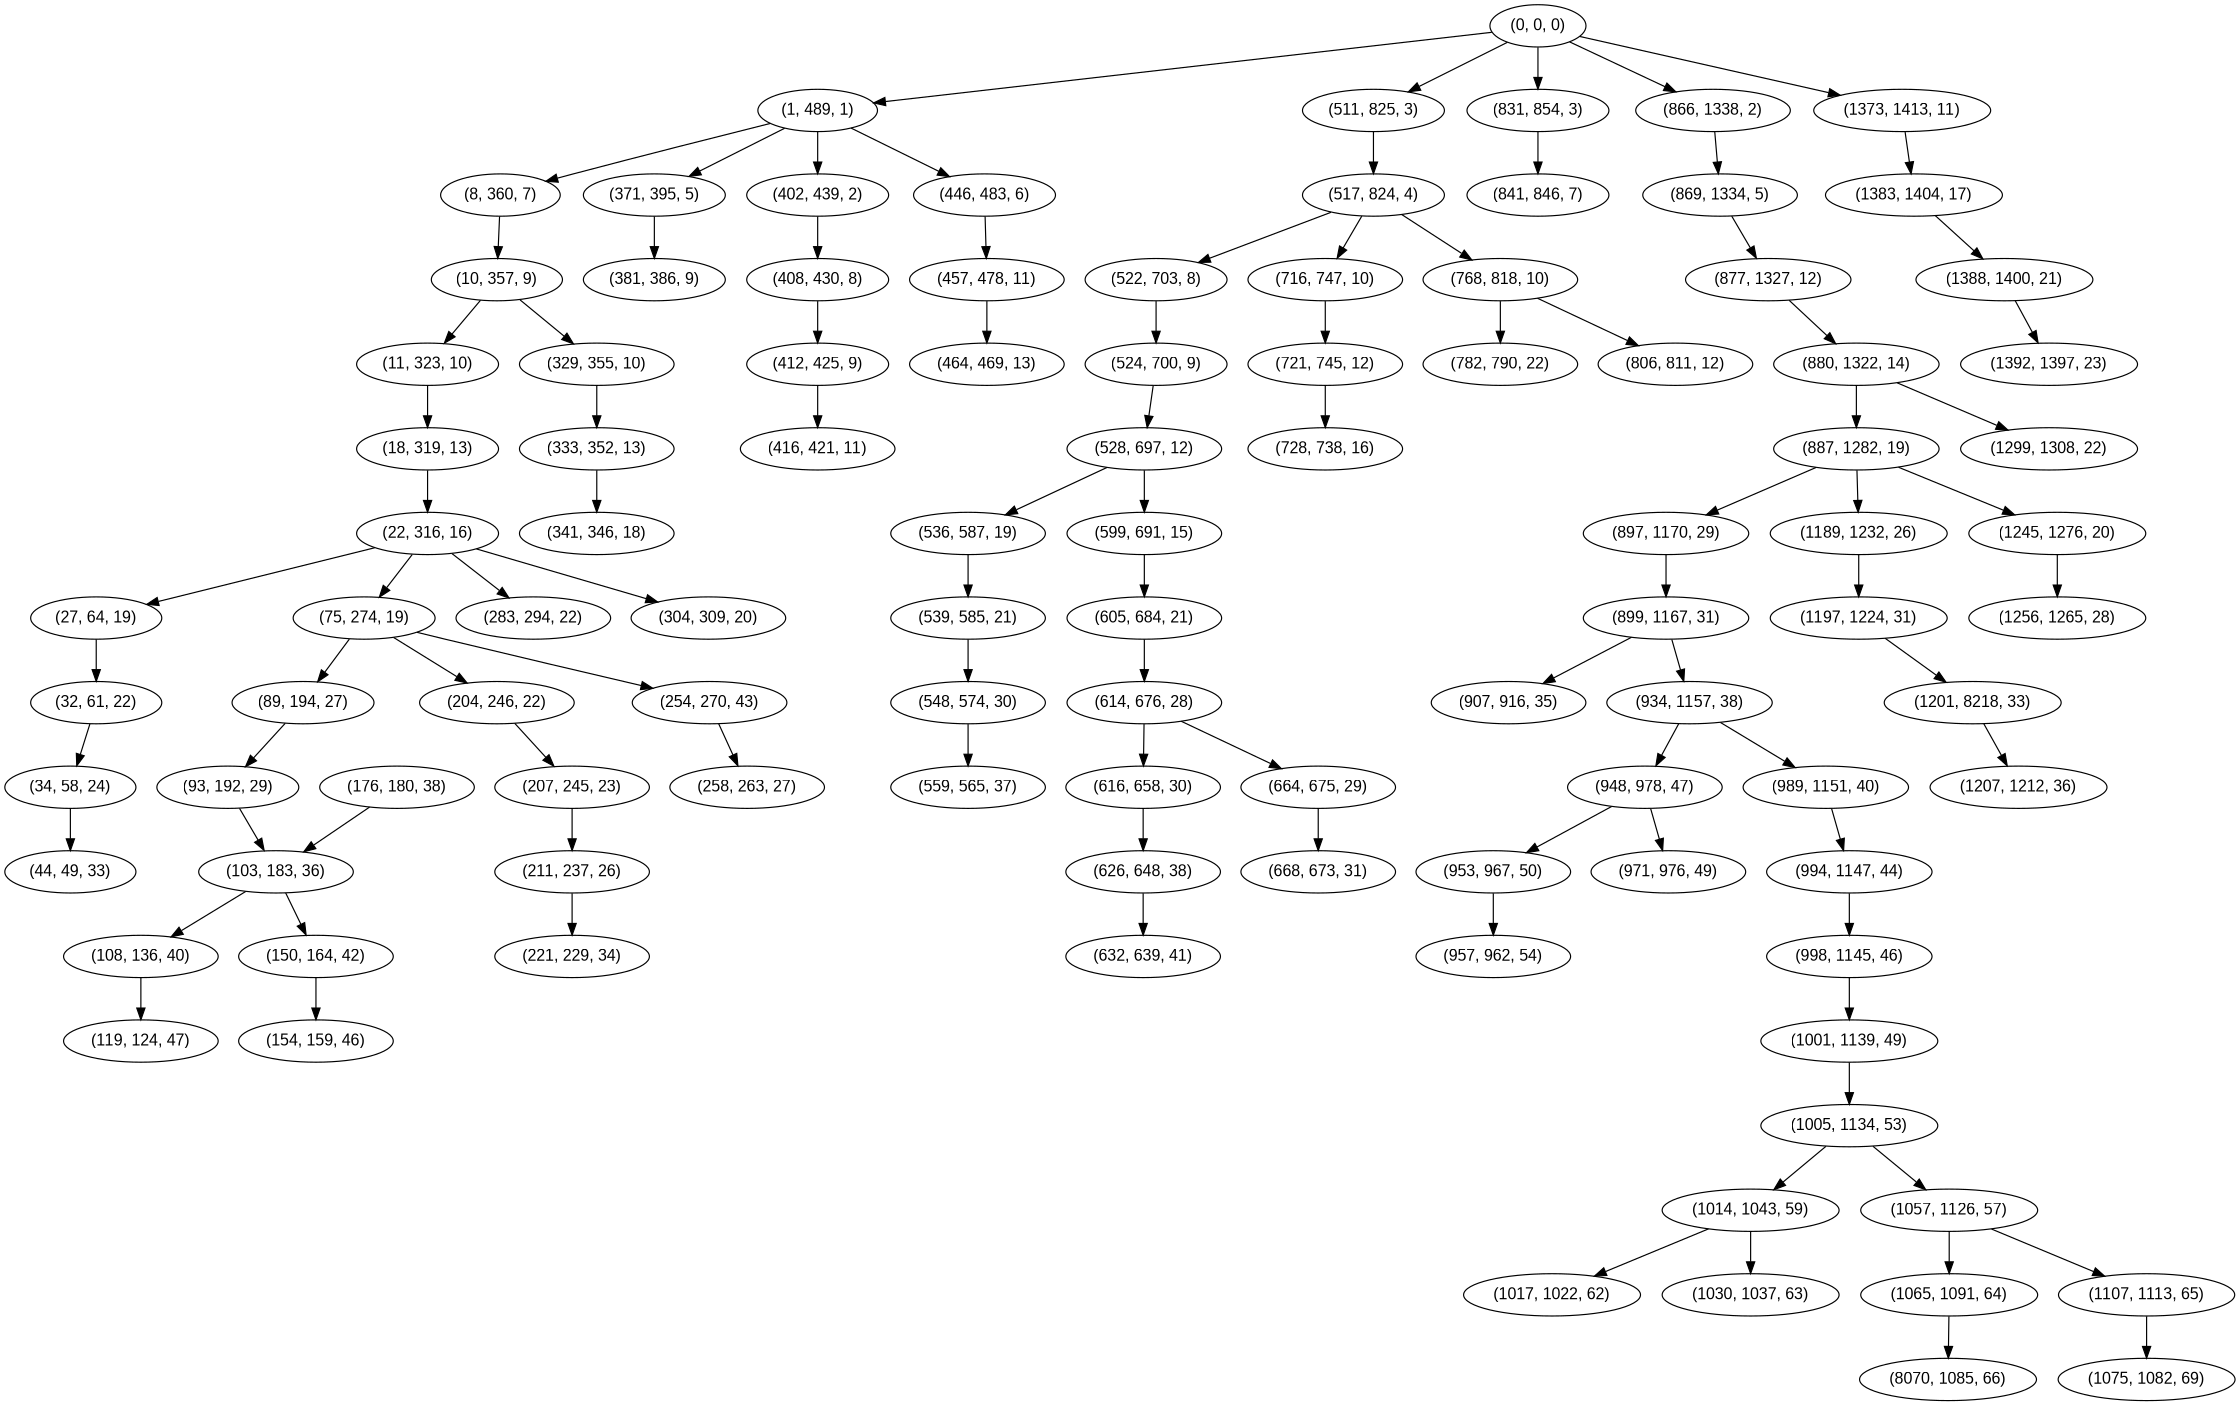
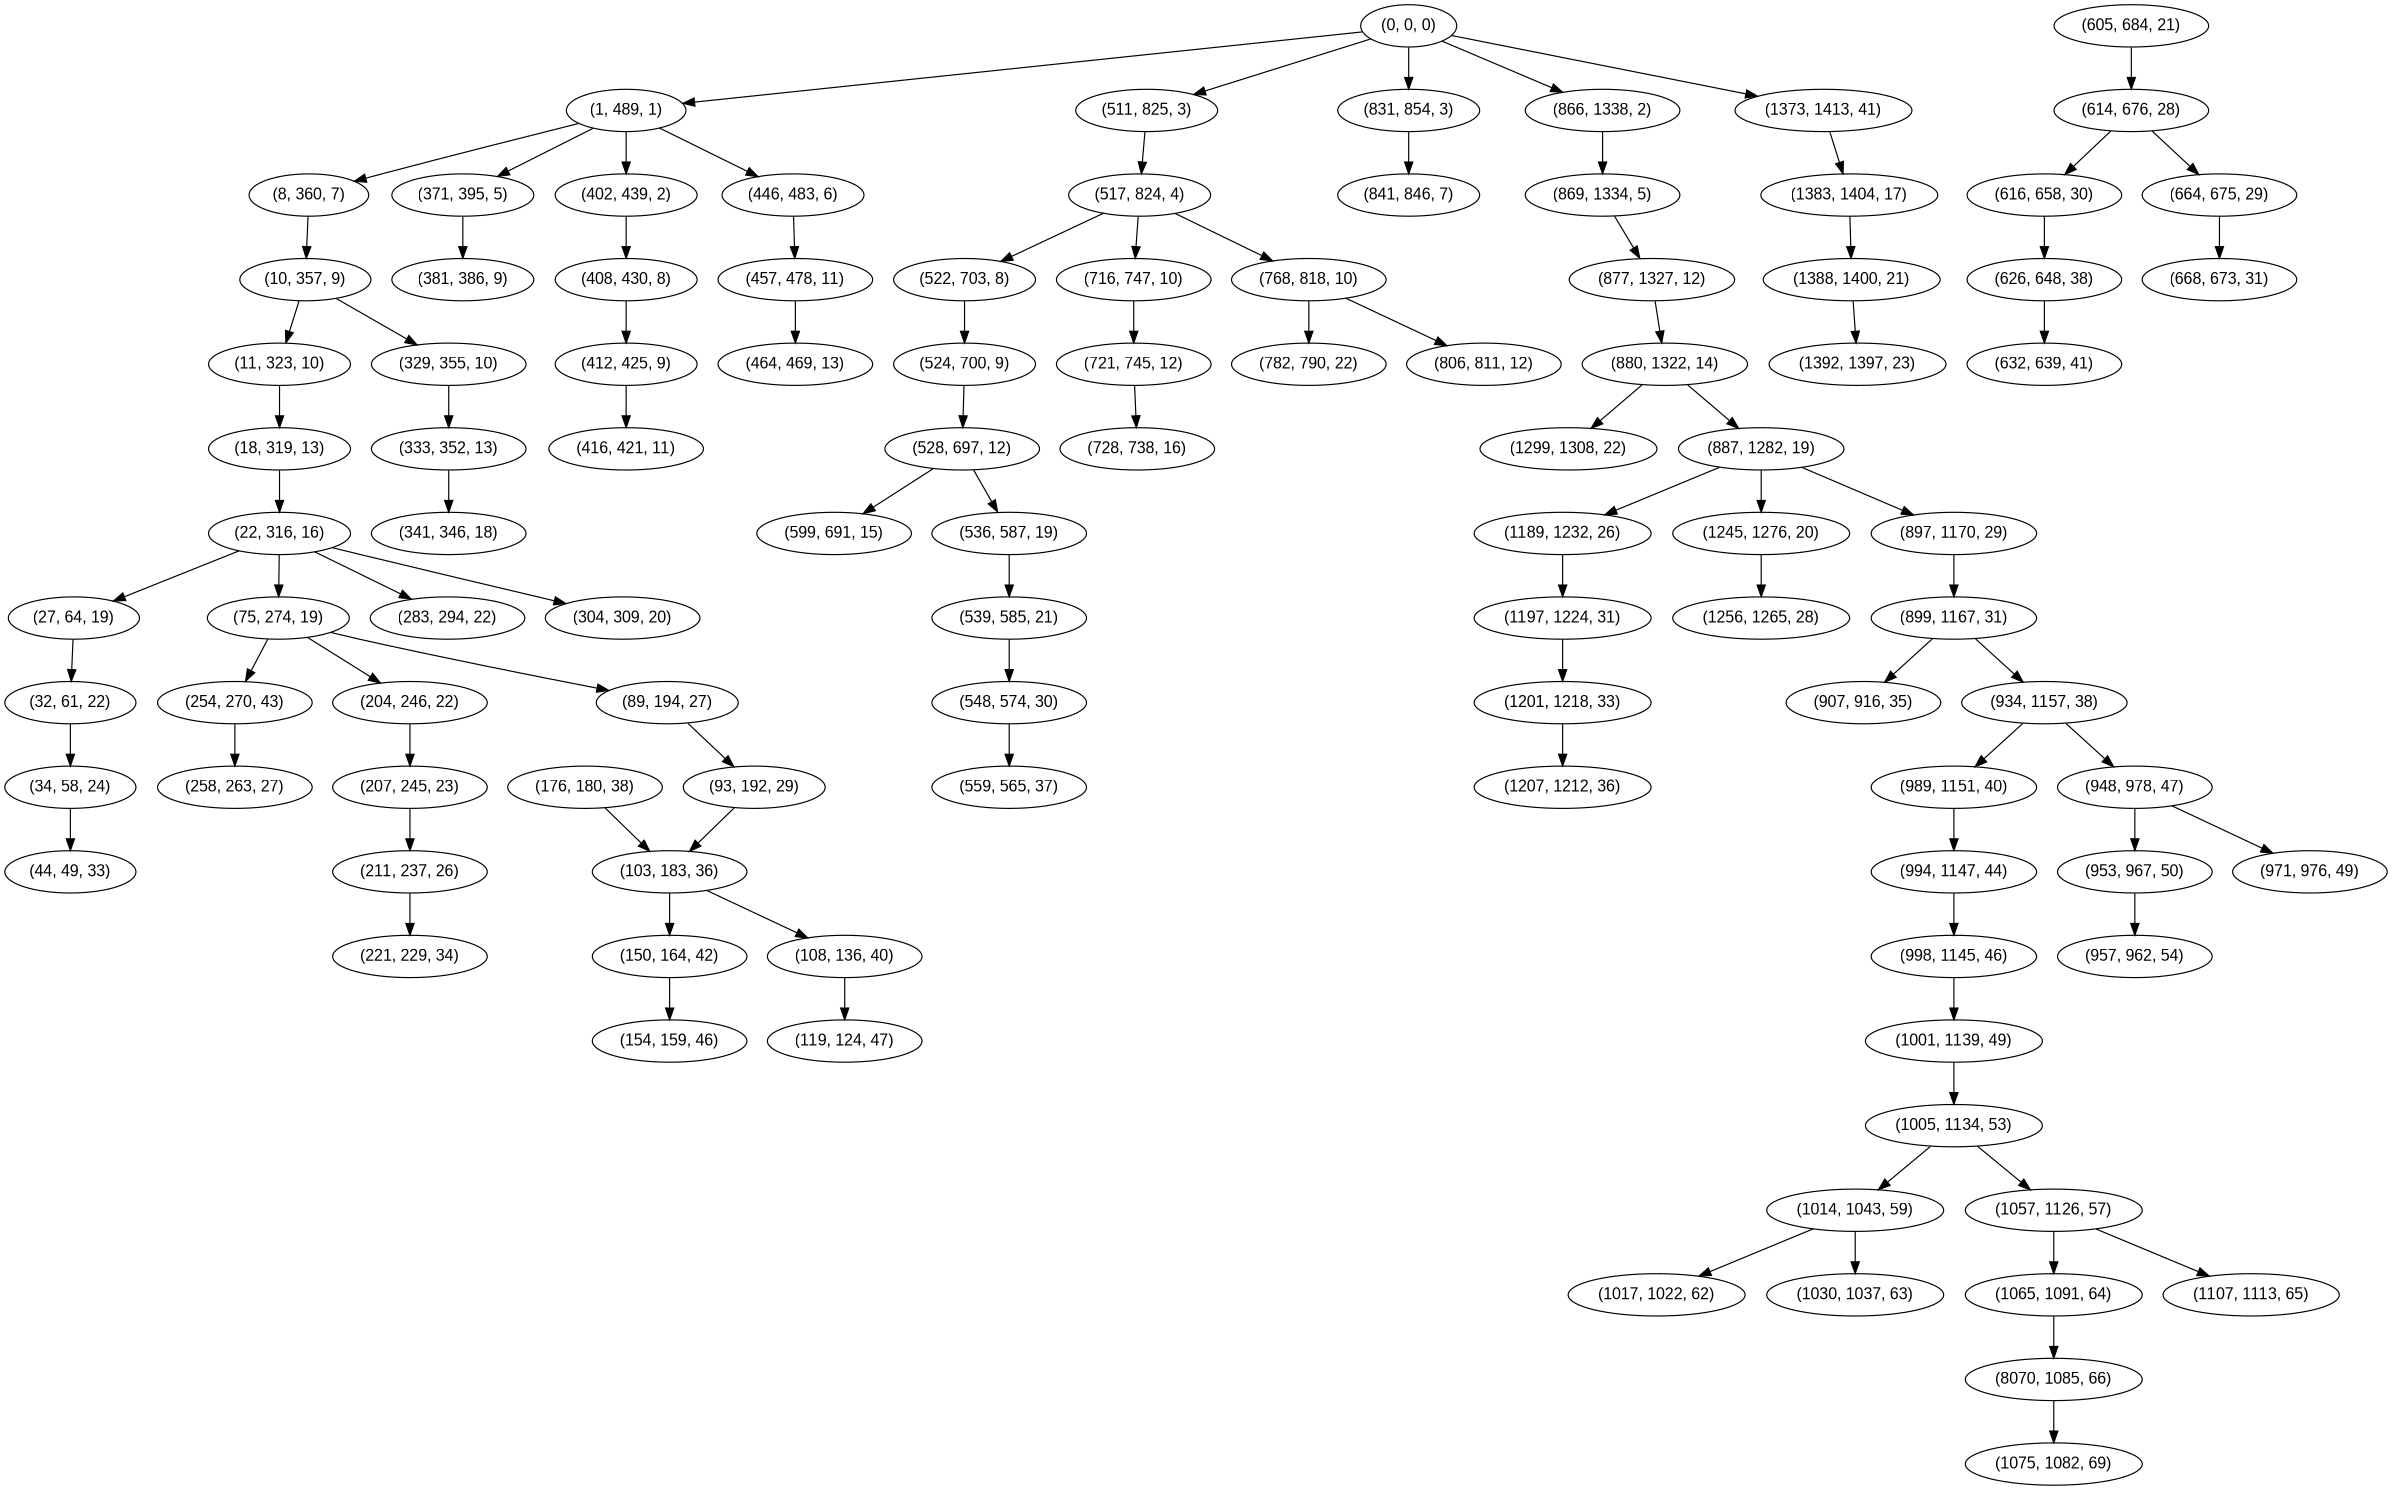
node "(1373, 1413, 11)": label "(1373, 1413, 11)" -> "(1373, 1413, 41)"
edge "(599, 691, 15)" -> "(605, 684, 21)": removed
node "(1201, 8218, 33)": label "(1201, 8218, 33)" -> "(1201, 1218, 33)"
edge "(1107, 1113, 65)" -> "(1075, 1082, 69)": now "(8070, 1085, 66)" -> "(1075, 1082, 69)"
